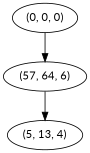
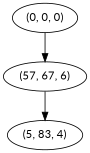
node "(57, 64, 6)": label "(57, 64, 6)" -> "(57, 67, 6)"
node "(5, 13, 4)": label "(5, 13, 4)" -> "(5, 83, 4)"
